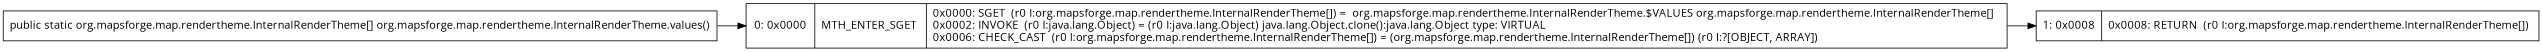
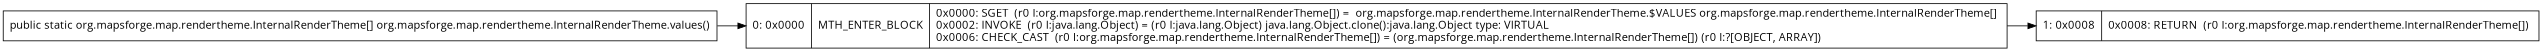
node "0: 0x0000": text "MTH_ENTER_SGET" -> "MTH_ENTER_BLOCK"
